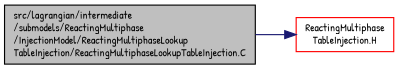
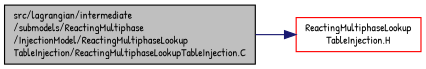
node "ReactingMultiphase TableInjection.H": label "ReactingMultiphase TableInjection.H" -> "ReactingMultiphaseLookup TableInjection.H"
